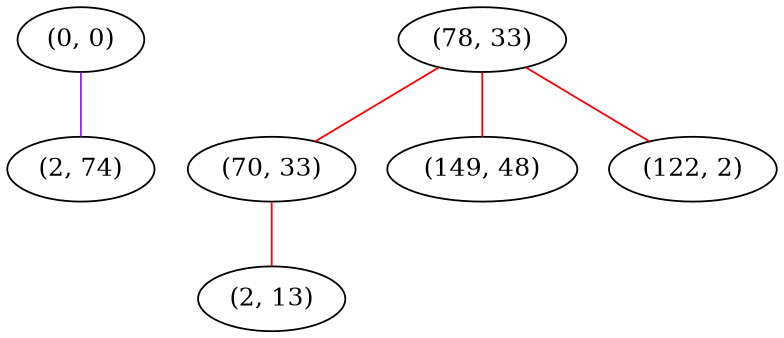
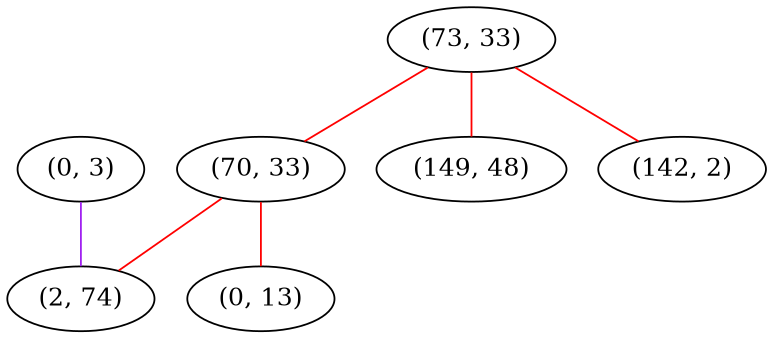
node "(0, 0)": label "(0, 0)" -> "(0, 3)"
node "(78, 33)": label "(78, 33)" -> "(73, 33)"
node "(122, 2)": label "(122, 2)" -> "(142, 2)"
edge "(70, 33)" -- "(2, 74)": added
node "(2, 13)": label "(2, 13)" -> "(0, 13)"
